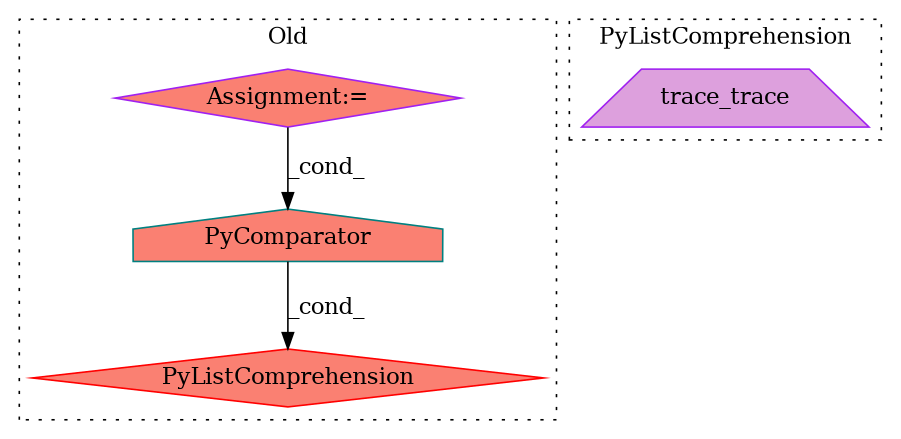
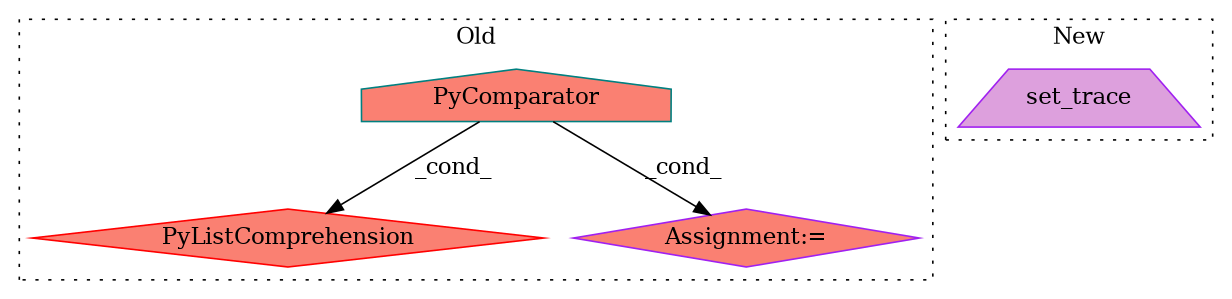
cluster "PyListComprehension": label "PyListComprehension" -> "New"
node "trace_trace": label "trace_trace" -> "set_trace"
edge "Assignment:=" -> "PyComparator": reversed
